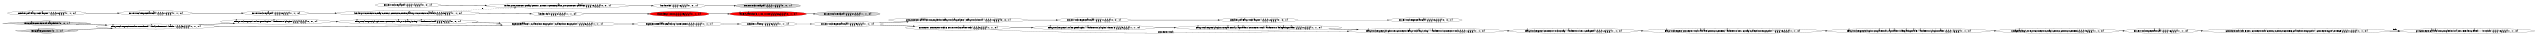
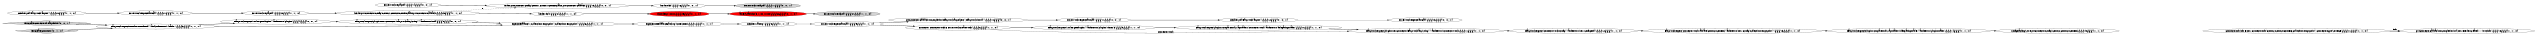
node "PowerMock.expectLastCall()@@@16@@@['1', '1', '0']": removed
